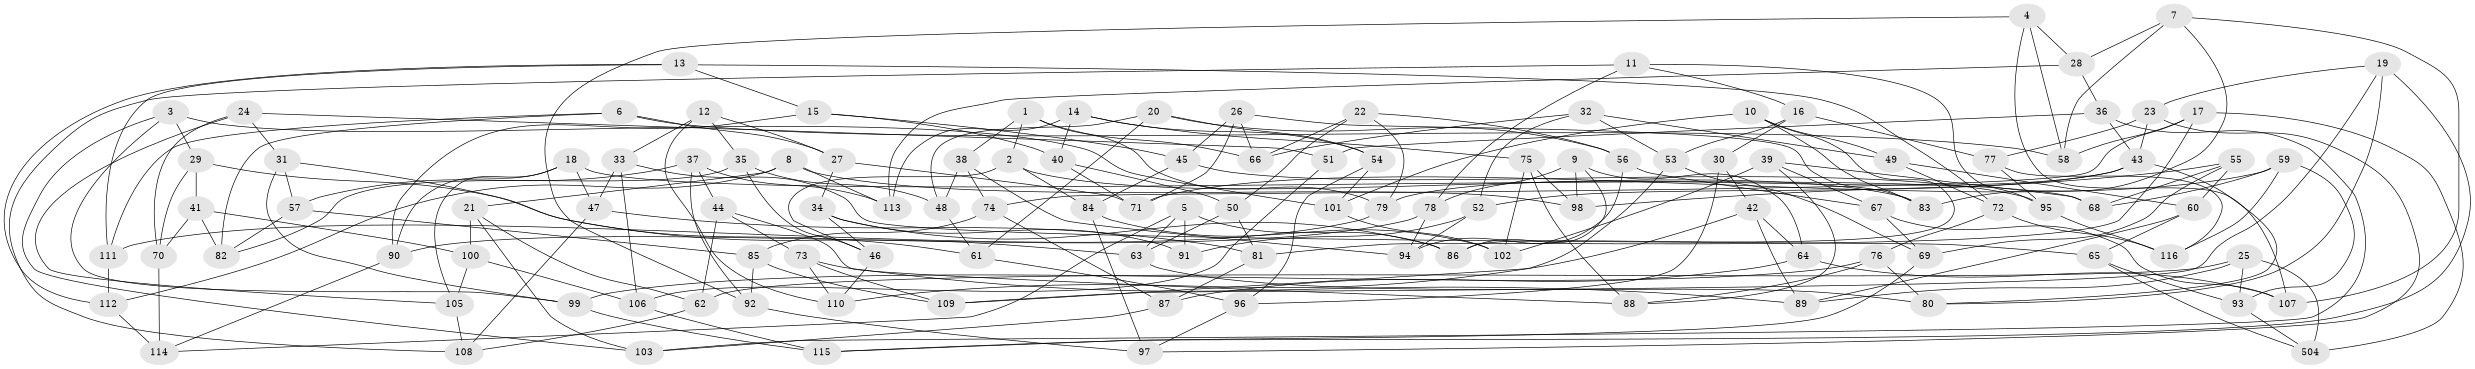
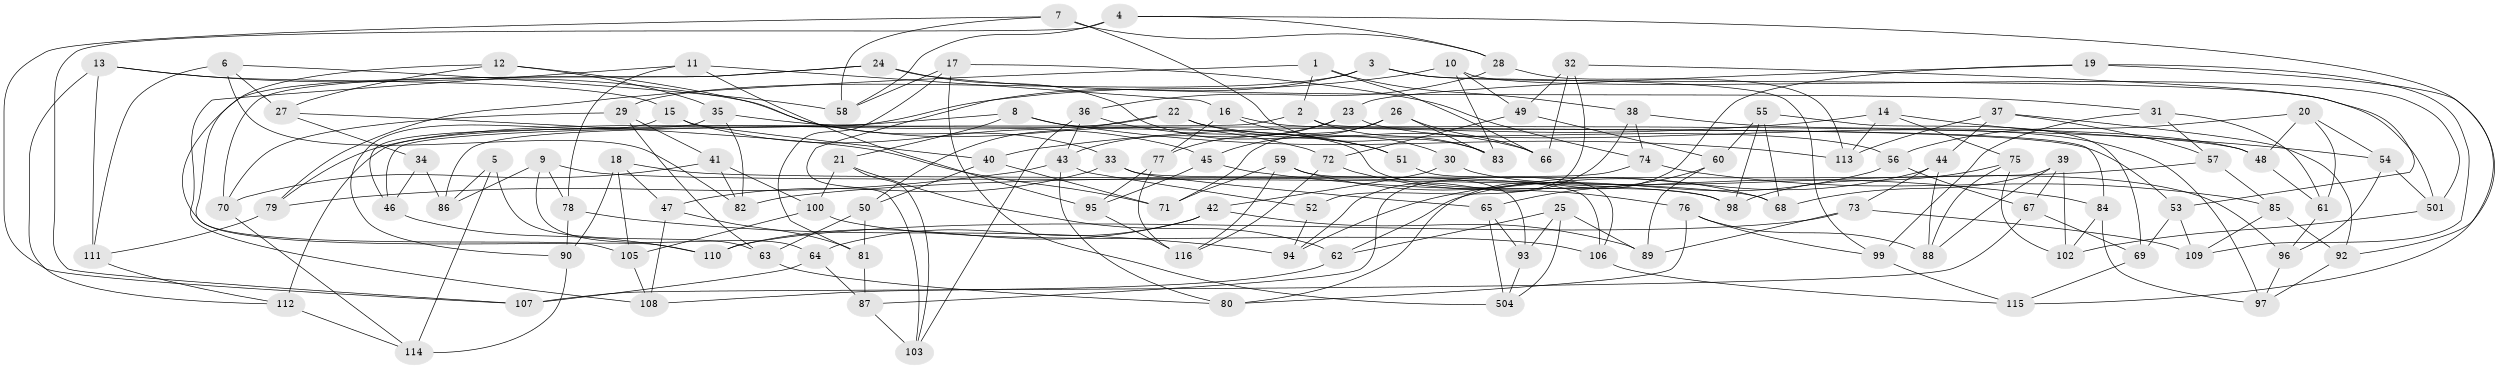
node "101": label "101" -> "501"
node "91": removed
